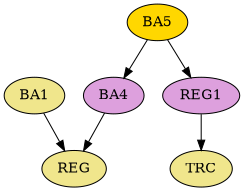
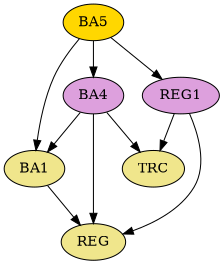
edge "BA5" -> "BA1": added
edge "BA4" -> "BA1": added
edge "BA4" -> "TRC": added
edge "REG1" -> "REG": added
